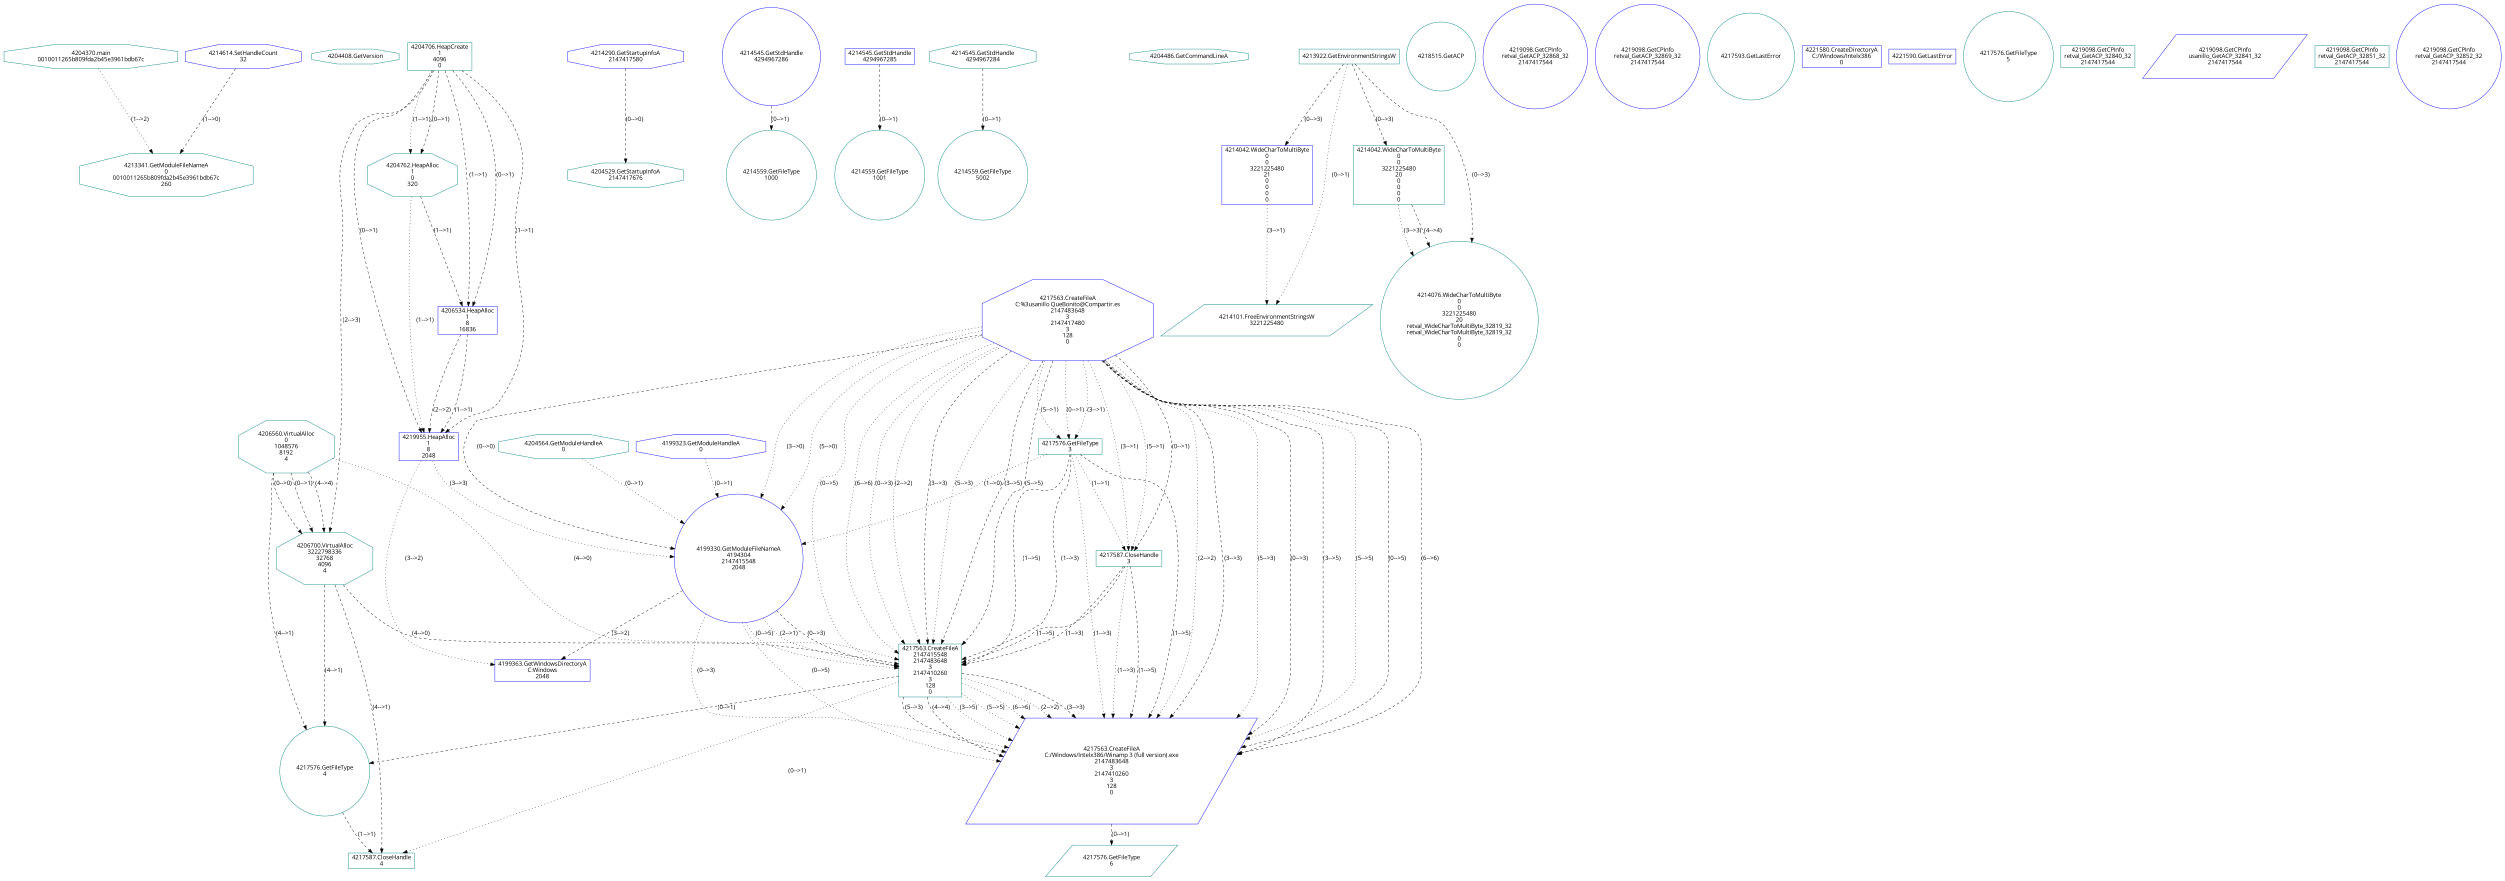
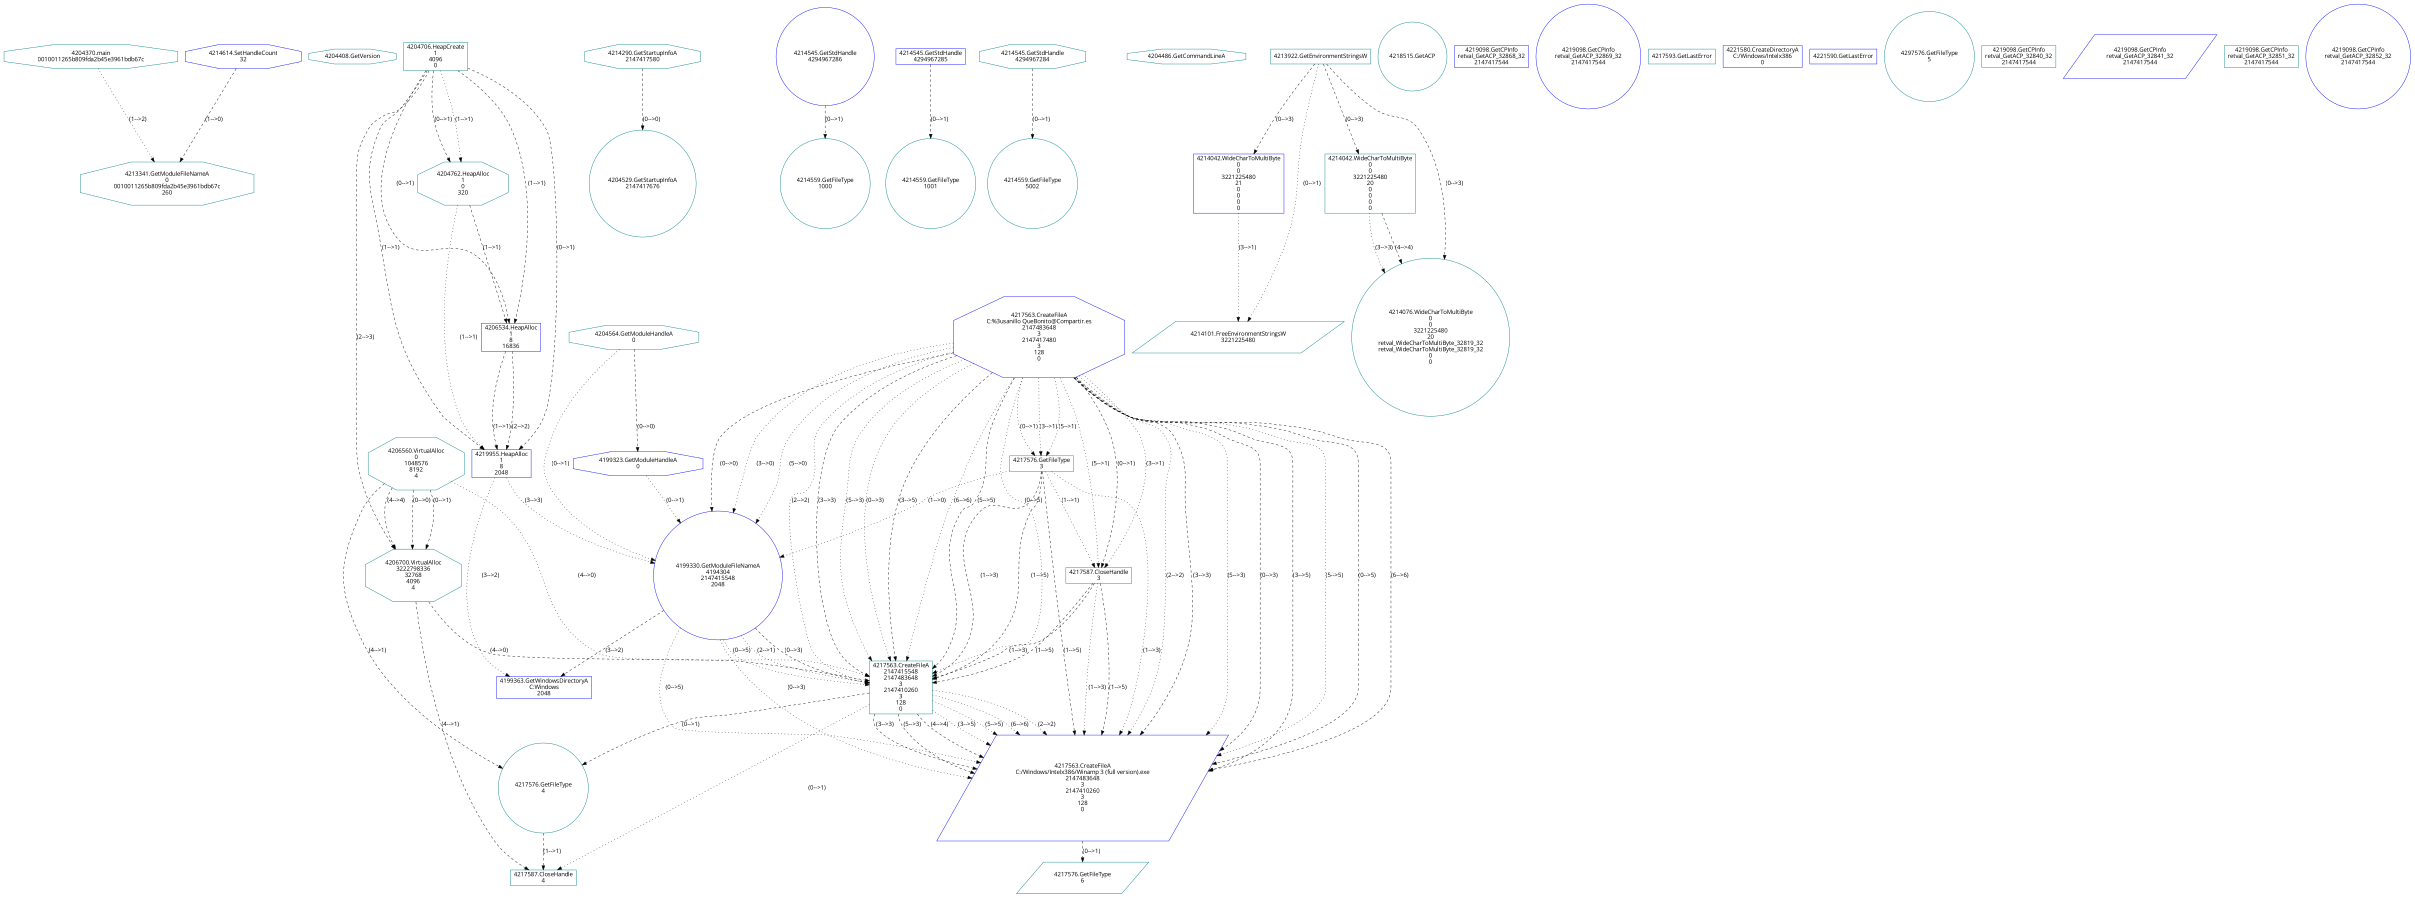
node "4214290.GetStartupInfoA 2147417580": color blue -> teal
node "4219098.GetCPInfo retval_GetACP_32868_32 2147417544": shape circle -> box
node "4217593.GetLastError": shape circle -> box
node "4217576.GetFileType 5": label "4217576.GetFileType 5" -> "4297576.GetFileType 5"
node "4219098.GetCPInfo usanillo_GetACP_32841_32 2147417544": label "4219098.GetCPInfo usanillo_GetACP_32841_32 2147417544" -> "4219098.GetCPInfo retval_GetACP_32841_32 2147417544"
node "4204529.GetStartupInfoA 2147417676": shape octagon -> circle
edge "4204564.GetModuleHandleA 0" -> "4199323.GetModuleHandleA 0": added, label "(0-->0)"
edge "4206700.VirtualAlloc 3222798336 32768 4096 4" -> "4217576.GetFileType 4": removed, label "(4-->1)"
